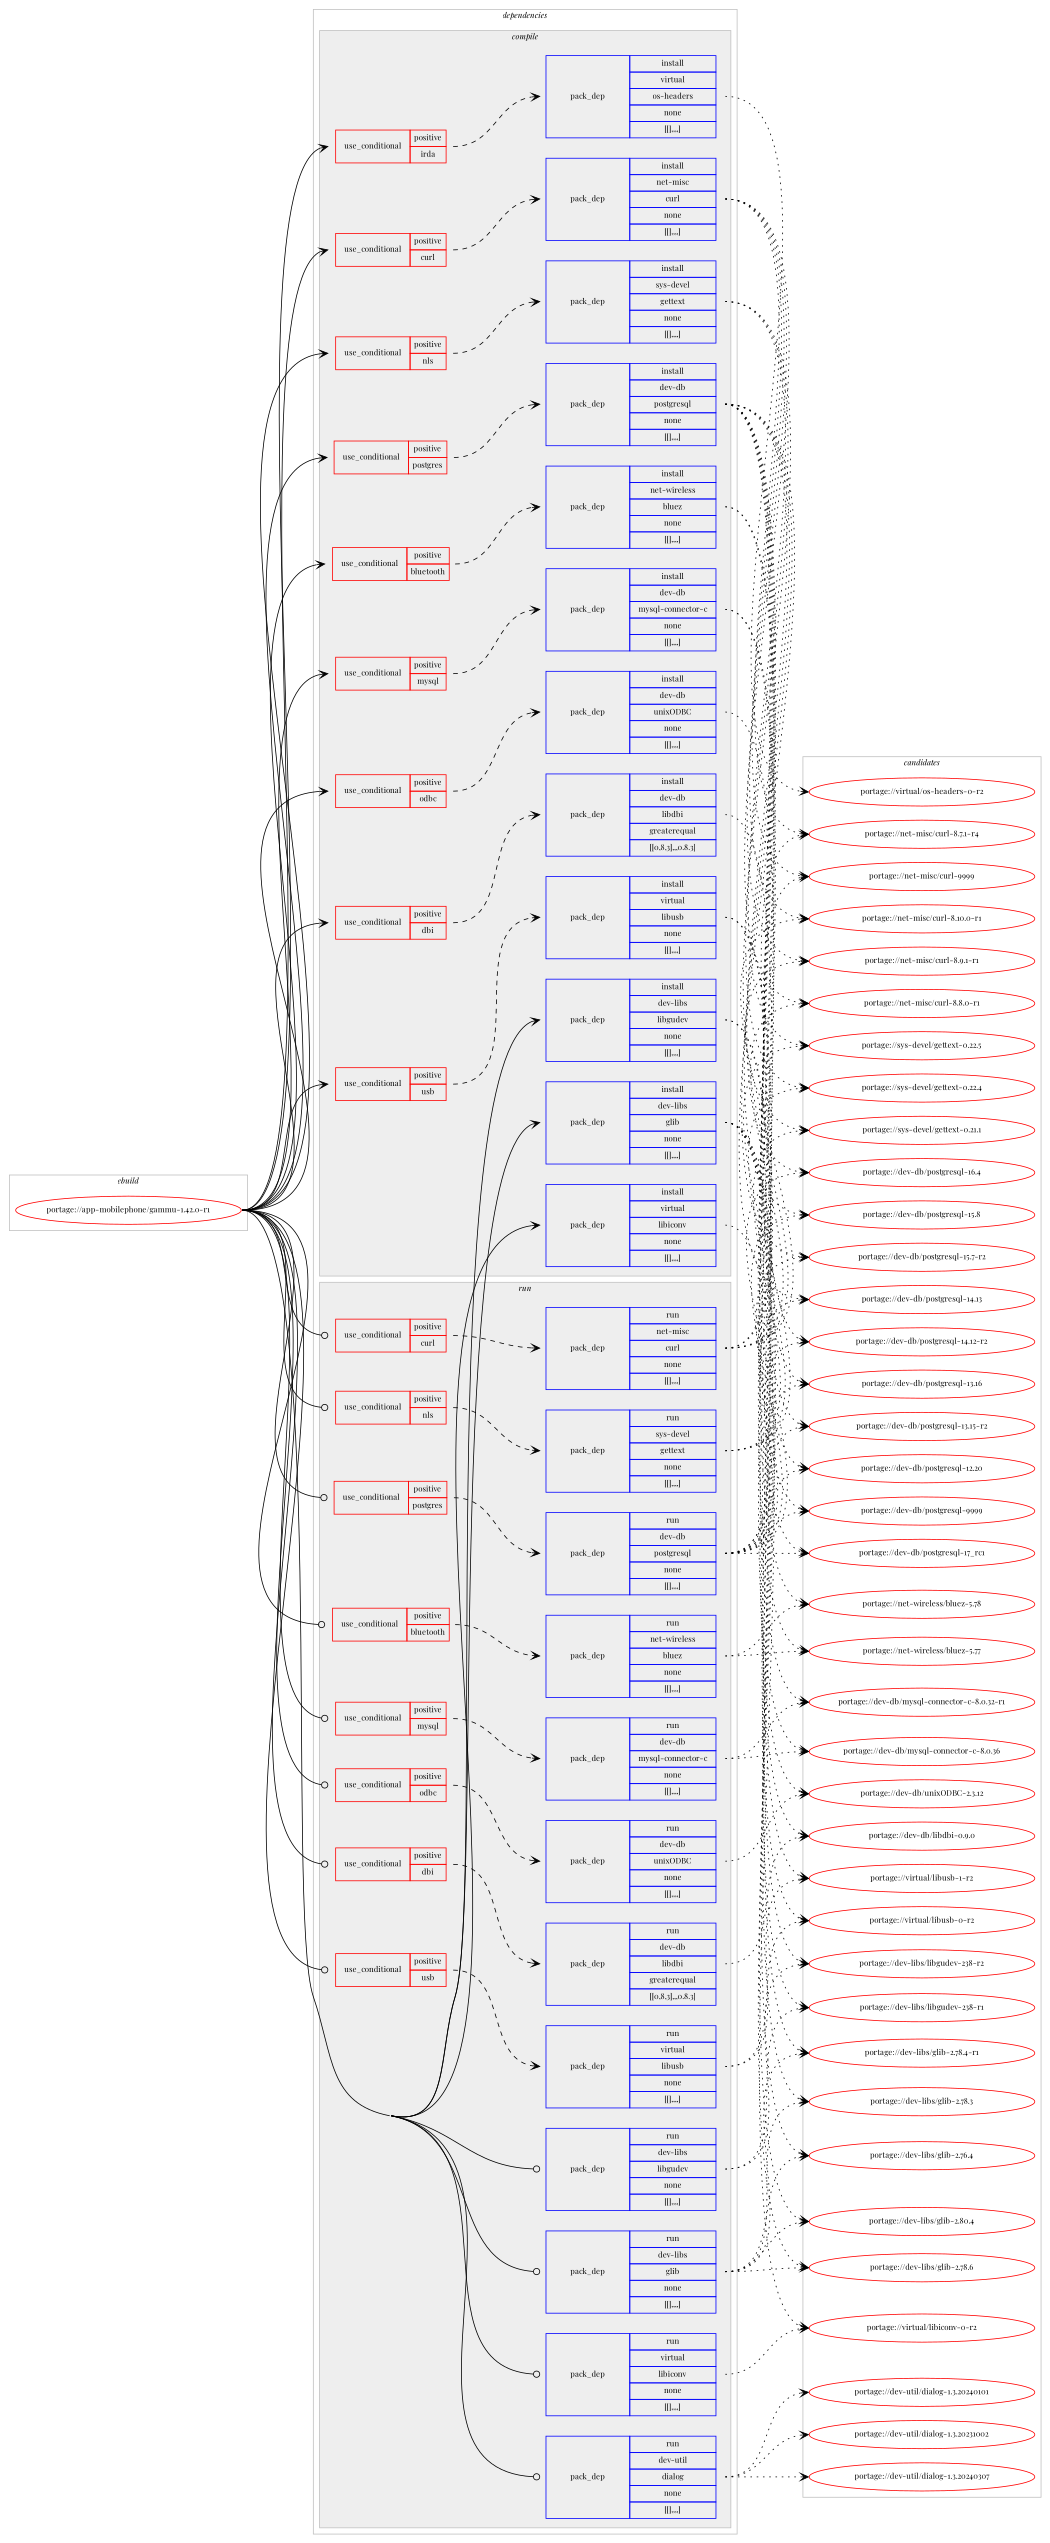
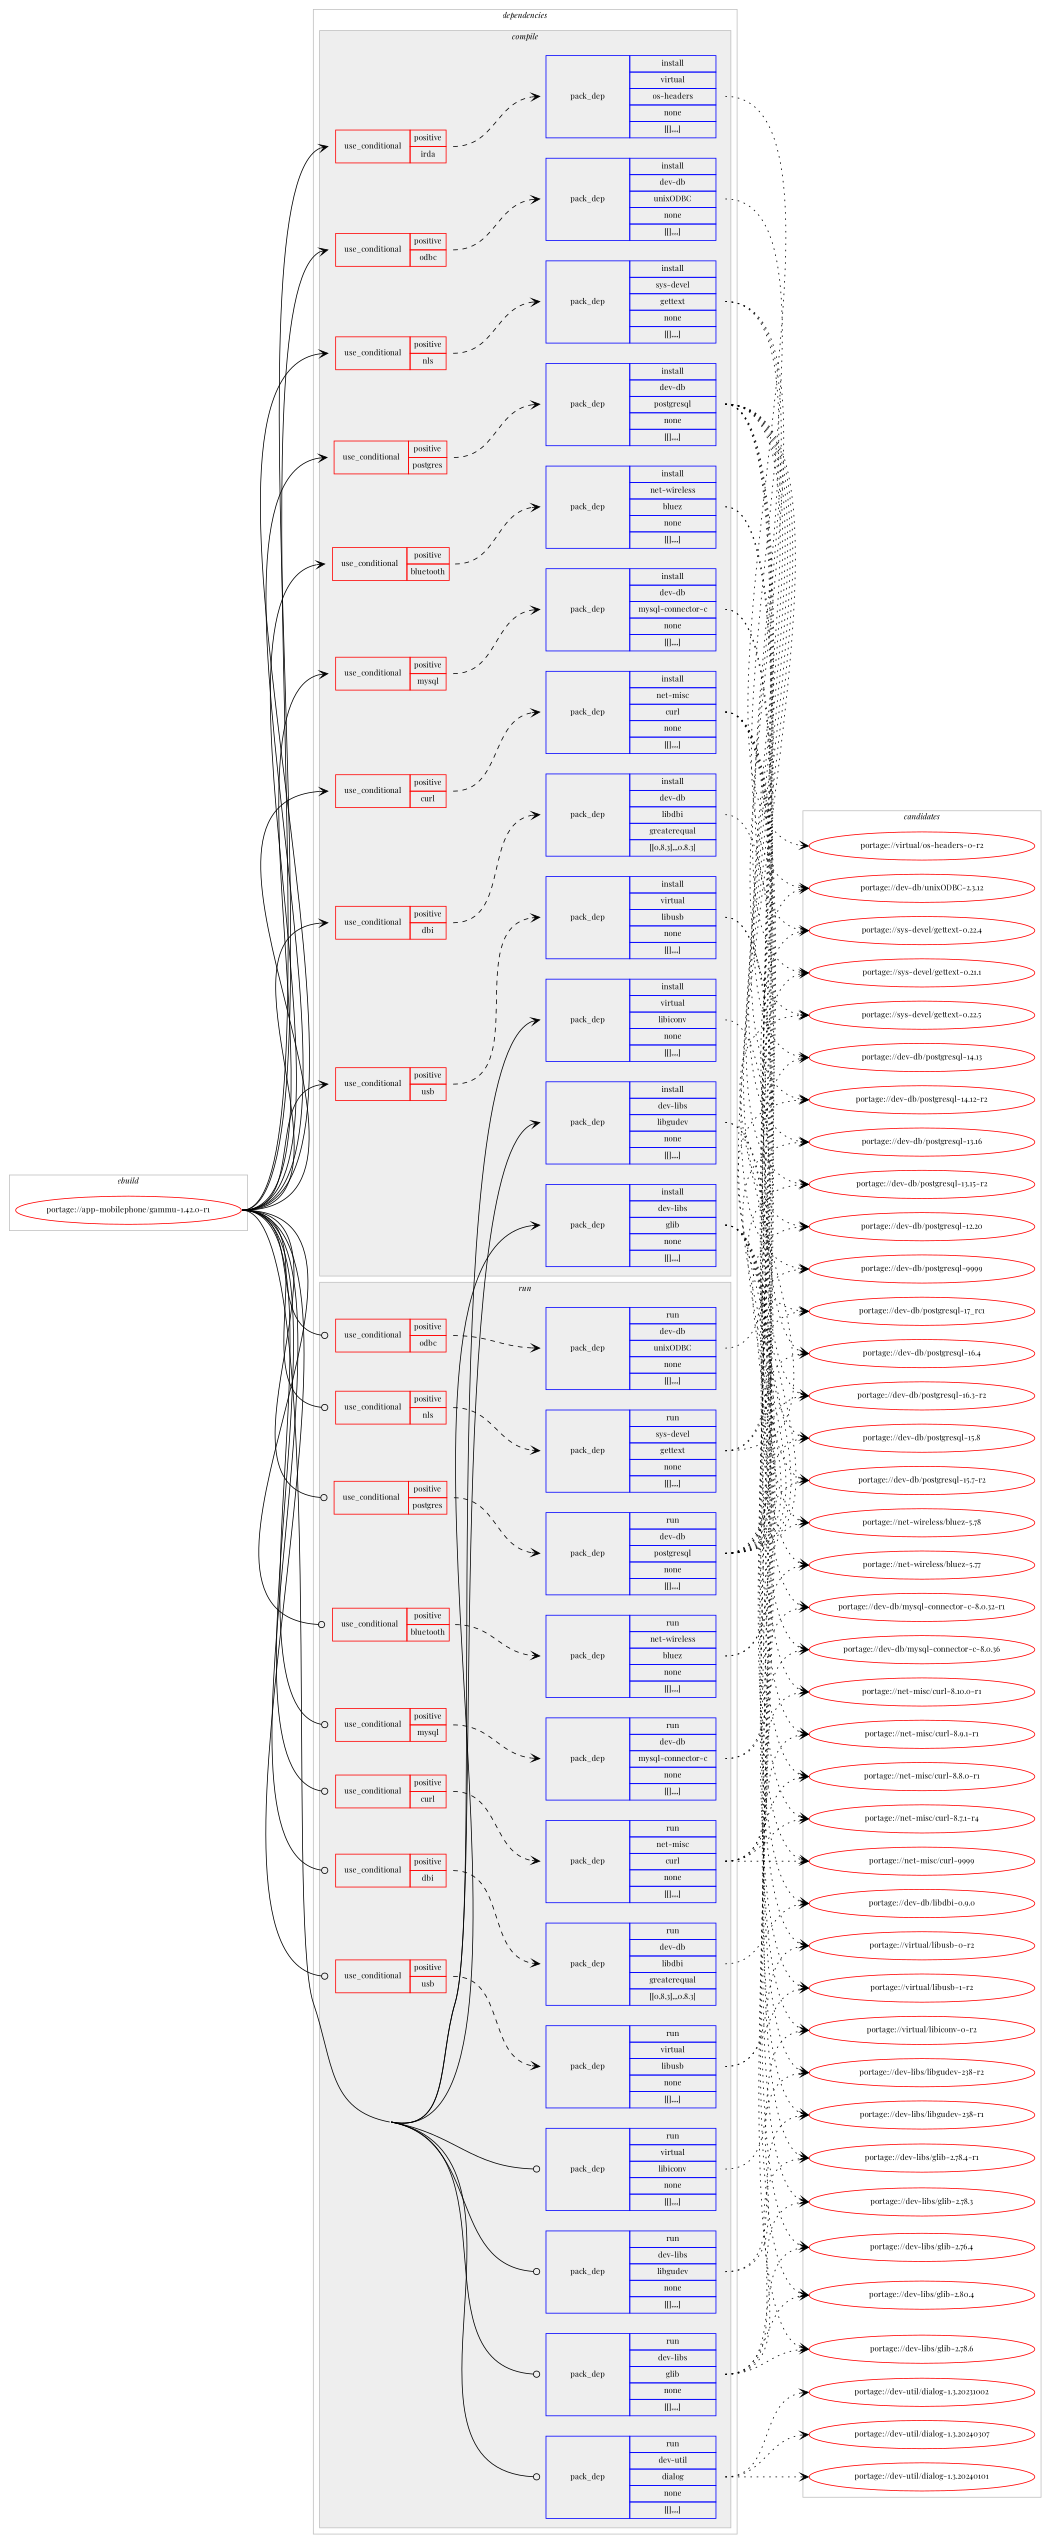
node "portage://dev-db/postgresql-16.3-r2": added
